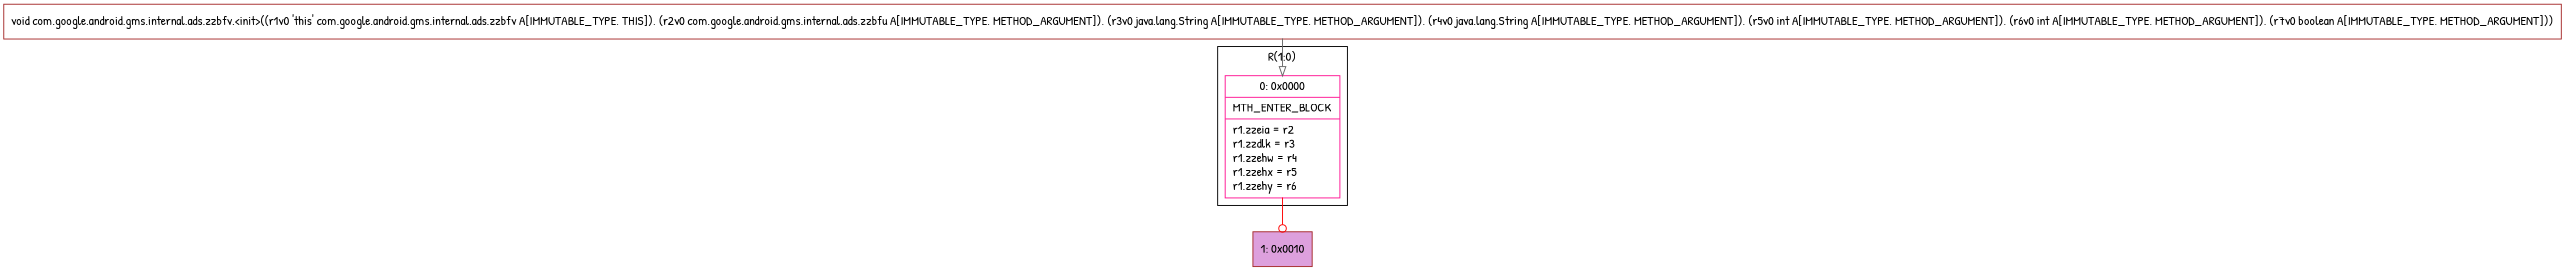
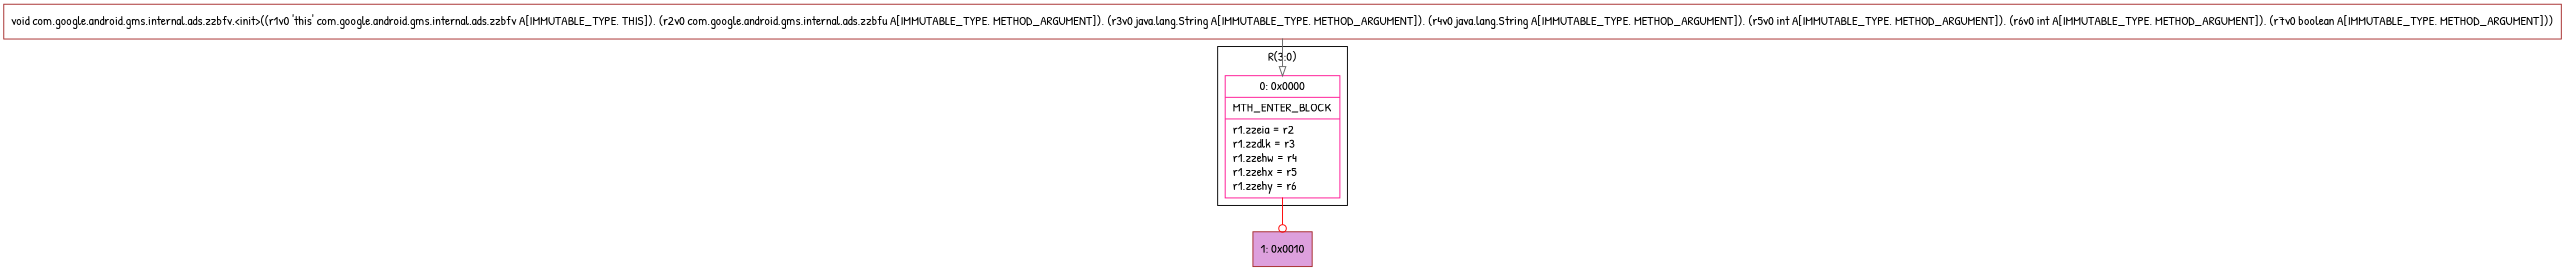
cluster "R(1:0)": label "R(1:0)" -> "R(3:0)"
